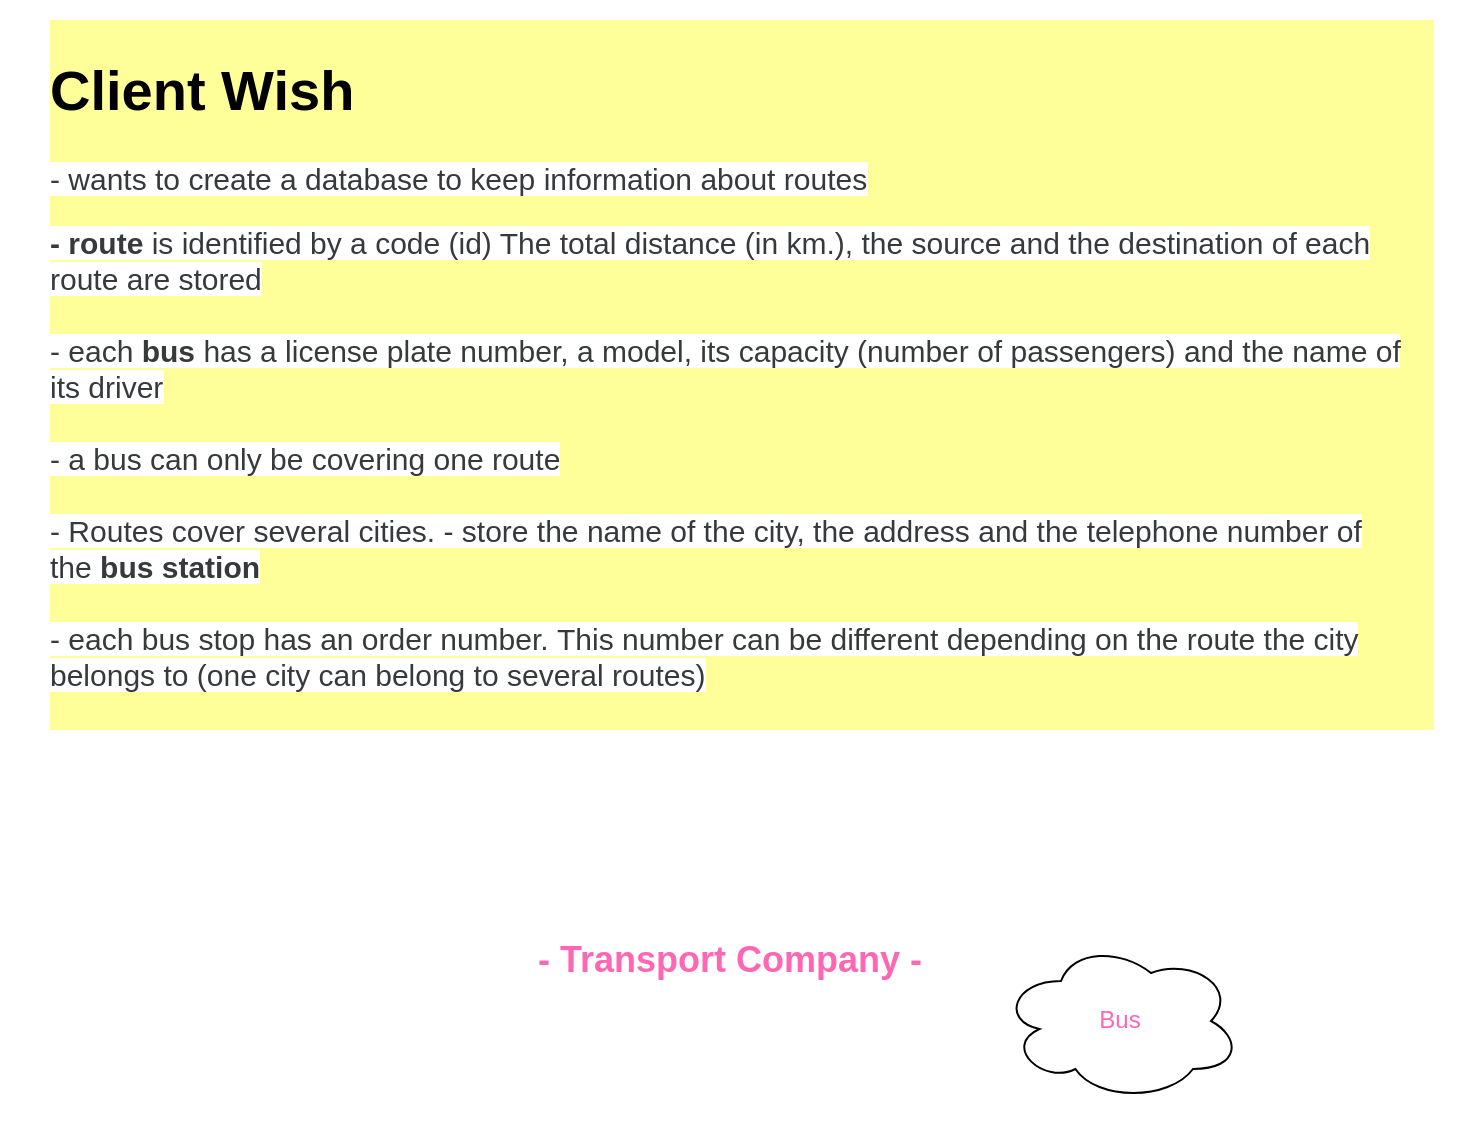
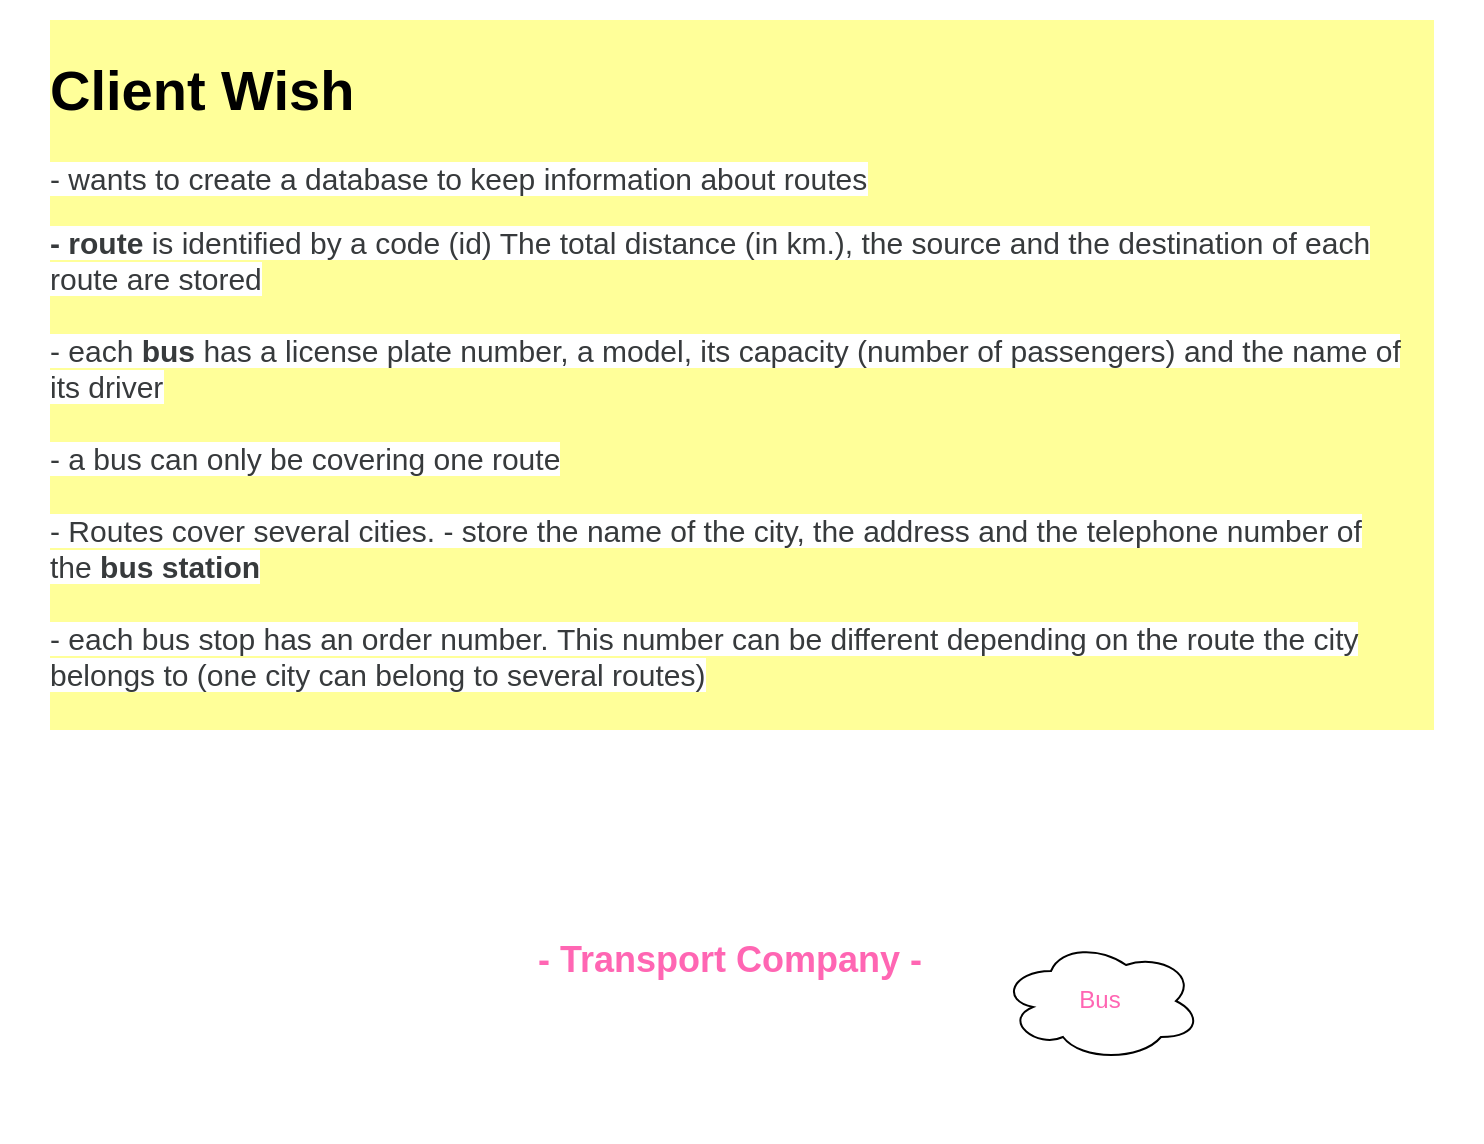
node "Bus": size 240x160 -> 200x120
